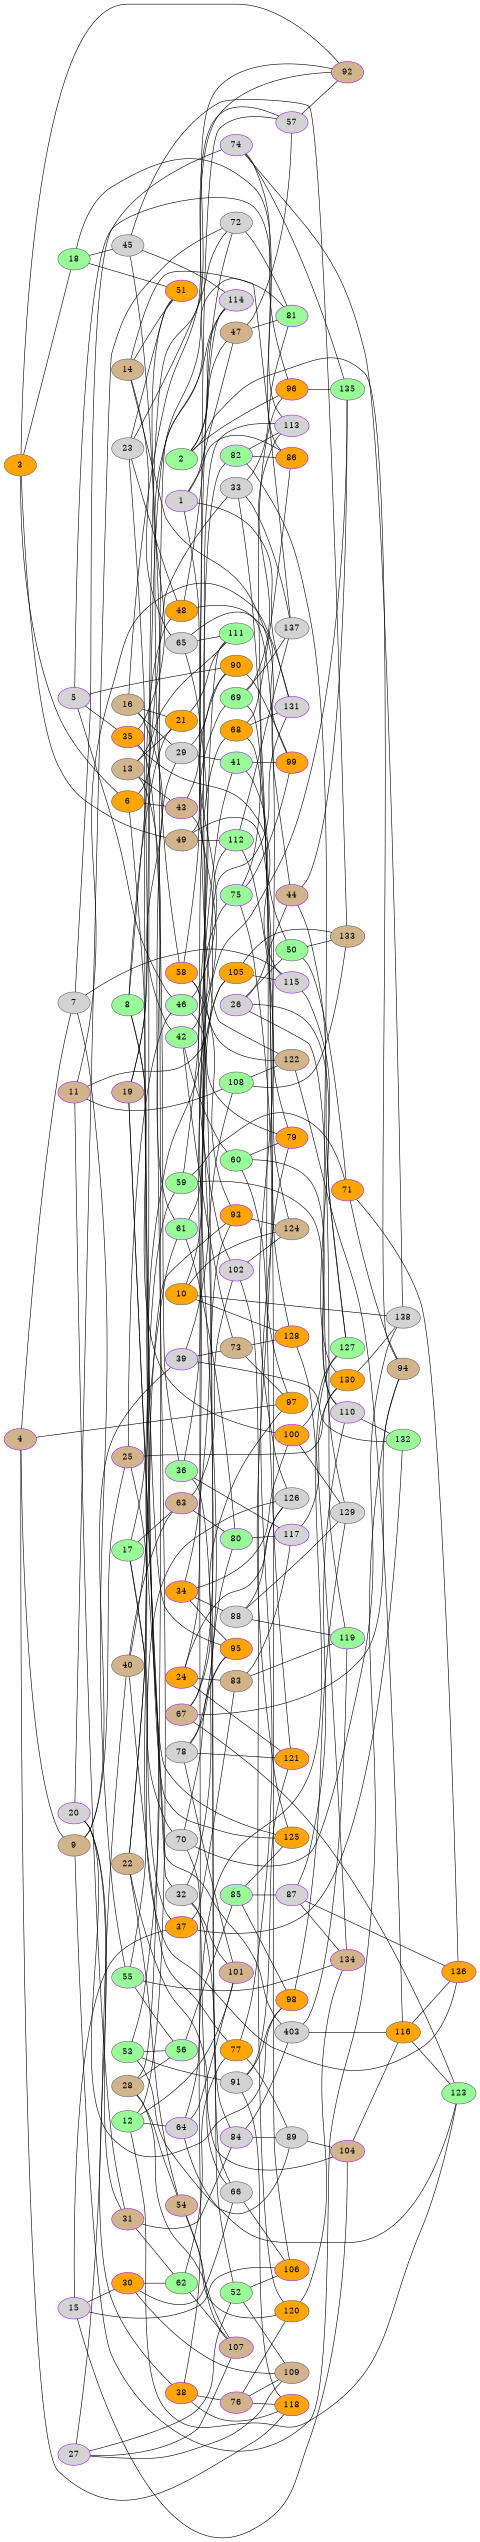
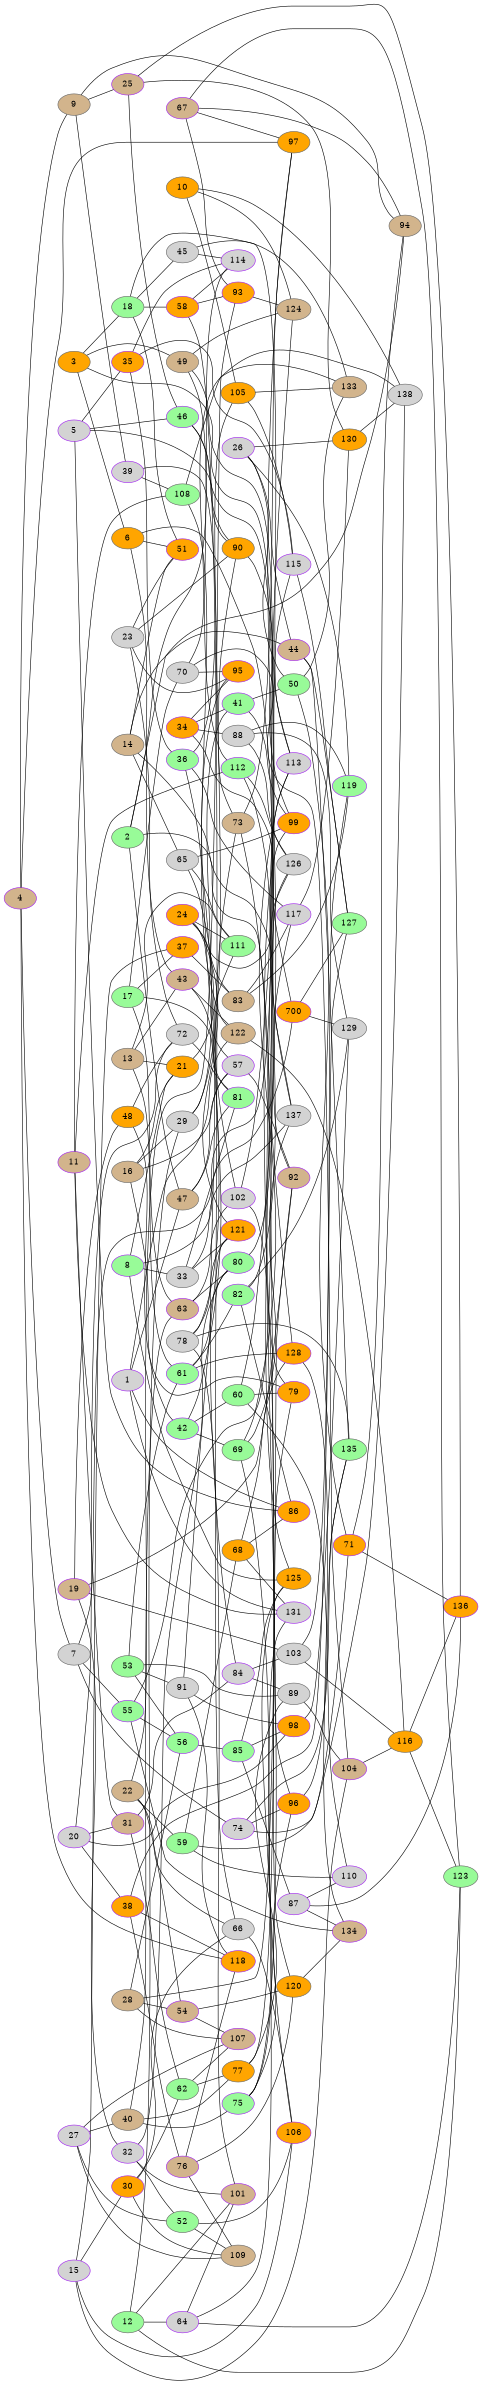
edge "23" -- "48": now "23" -- "90"
edge "45" -- "58": now "18" -- "58"
node "8": color gray40 -> purple
edge "10" -- "128": now "61" -- "128"
node "100": label "100" -> "700"
node "132": removed
node "32": color gray40 -> purple
node "403": label "403" -> "103"
